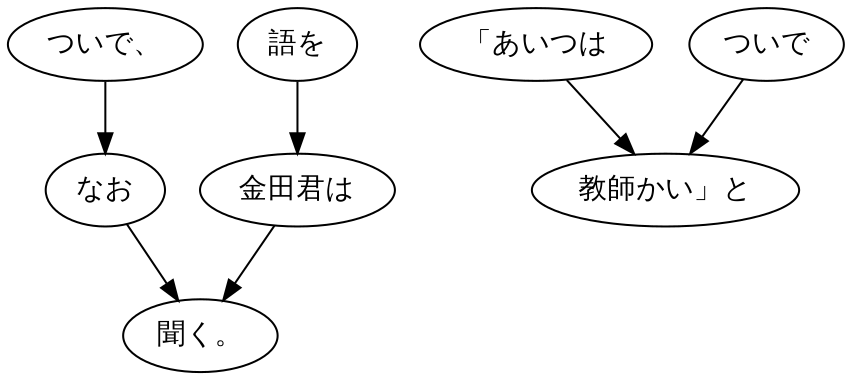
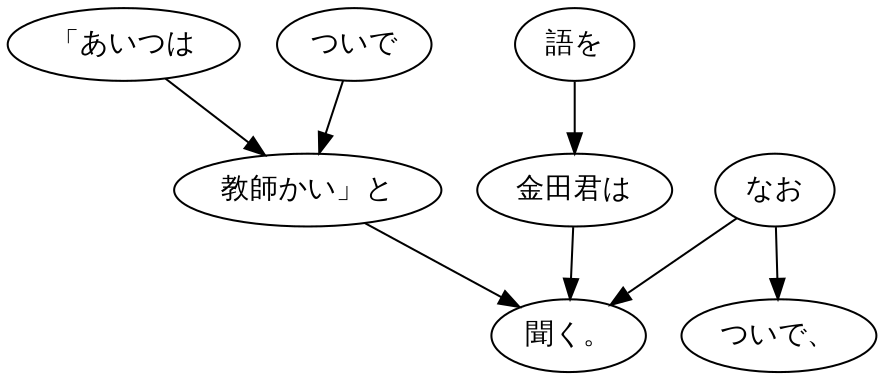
edge "ついで、" -> "なお": reversed
edge "教師かい」と" -> "聞く。": added
